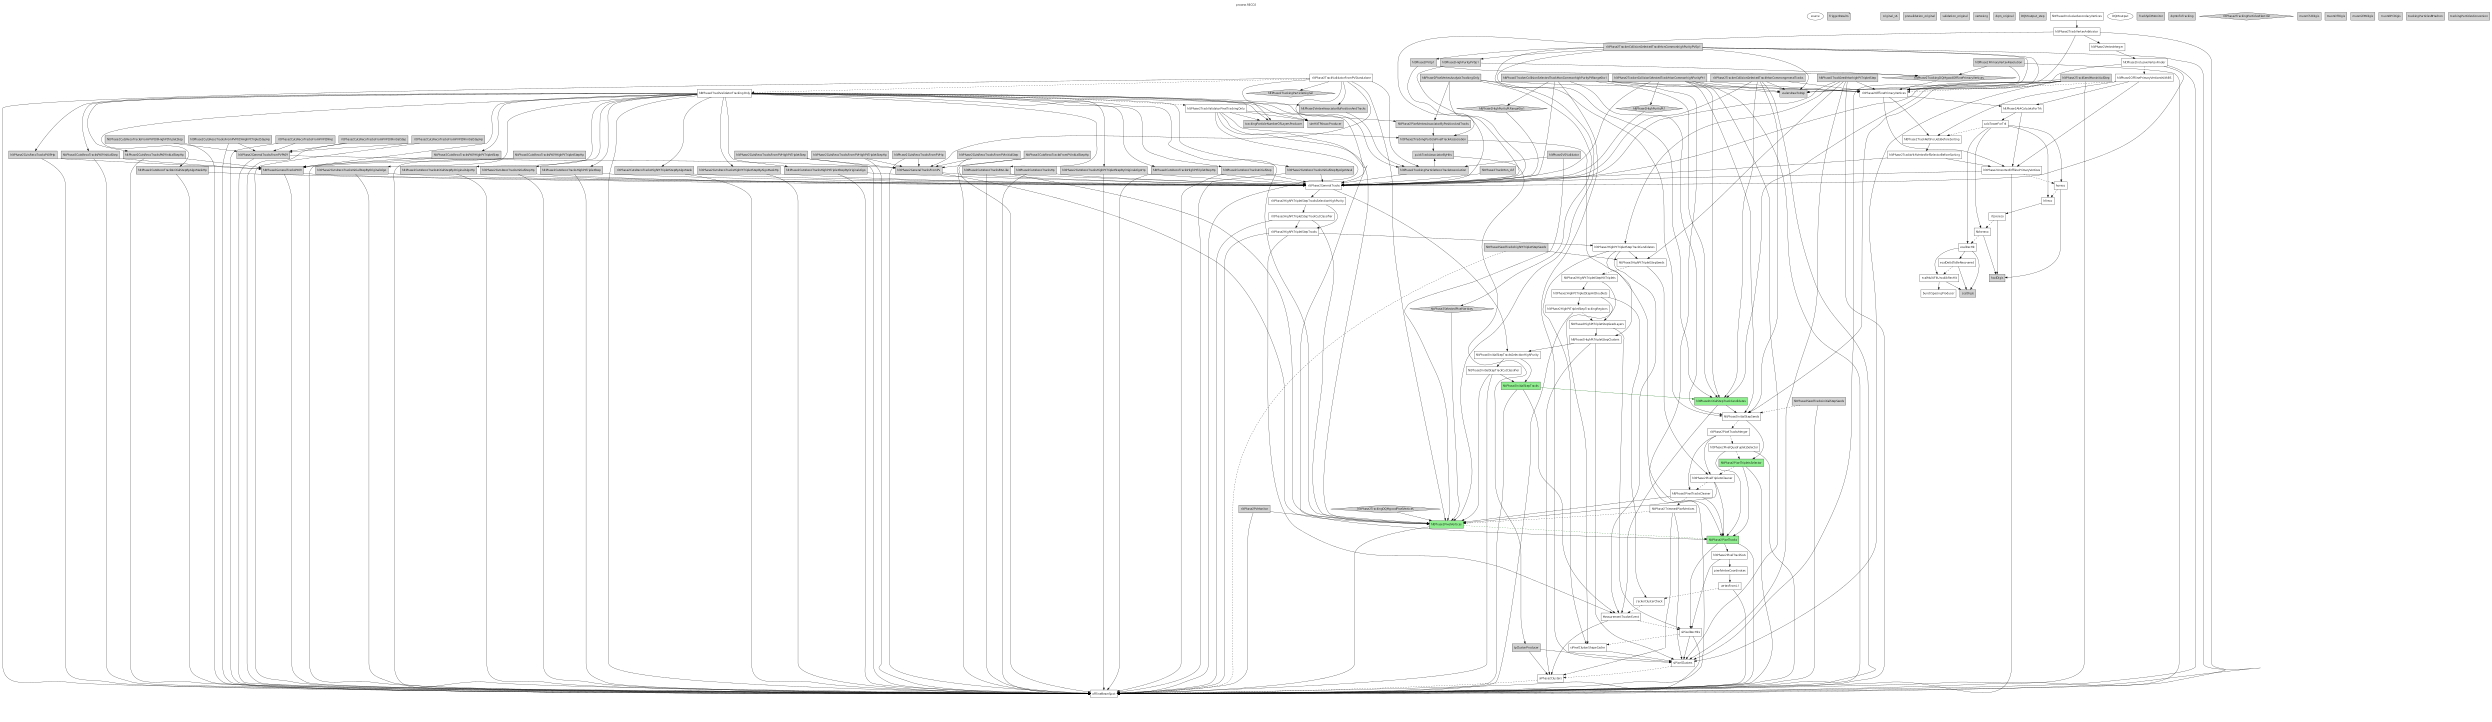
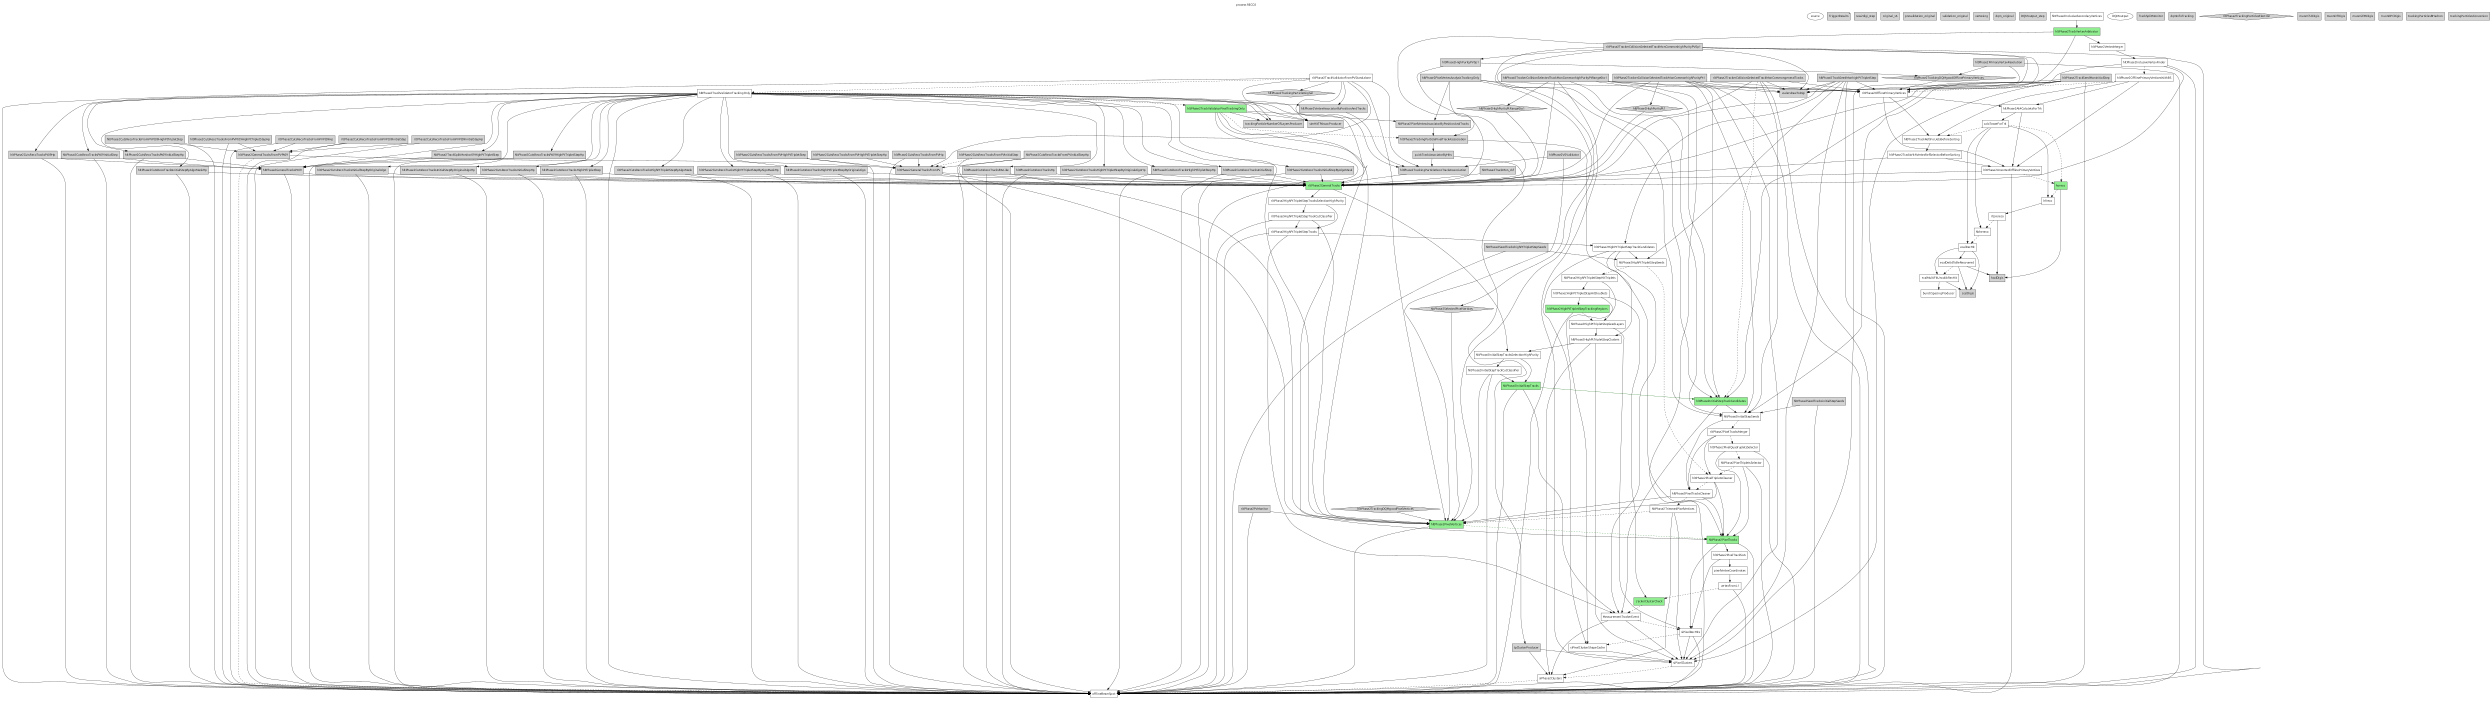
node "raw2digi_step": added
node "hltPhase2TrackVertexArbitrator": fillcolor white -> lightgreen
node "hltPhase2PV0p1": removed
edge "hltPhase2TrackSeedMonhighPtTripletStep" -> "scalersRawToDigi": added
edge "hltPhase2TrackValidatorTrackingOnly" -> "hltPhase2CutsRecoTracksPt09HighPtTripletStepHp": added
node "hltPhase2TrackValidatorPixelTrackingOnly": fillcolor white -> lightgreen
edge "hltPhase2TrackValidatorPixelTrackingOnly" -> "hltPhase2TrackingParticlePixelTrackAsssociation": style solid -> dashed
edge "caloTowerForTrk" -> "horeco": style solid -> dashed
node "hltPhase2CutsRecoTracksPt09HighPtTripletStep": label "hltPhase2CutsRecoTracksPt09HighPtTripletStep" -> "hltPhase2TrackSplitMonitor09HighPtTripletStep"
edge "hltPhase2CutsRecoTracksFromPVInitialStep" -> "hltPhase2GeneralTracksFromPV": style solid -> dashed
edge "hltPhase2TrackingParticleRecoTrackAsssociation" -> "quickTrackAssociatorByHits": reversed
node "hltPhase2GeneralTracks": fillcolor white -> lightgreen
node "horeco": fillcolor white -> lightgreen
edge "hltPhase2TrackerCollisionSelectedTrackMonCommongeneralTracks" -> "hltPhase2InitialStepTrackCandidates": style solid -> dashed
edge "hbhereco" -> "hcalDigis": now "ecalDetIdToBeRecovered" -> "hcalDigis"
node "hltPhase2HighPtTripletStepTrackingRegions": fillcolor white -> lightgreen
edge "hltPhase2HighPtTripletStepSeeds" -> "hltPhase2PixelTripletsCleaner": style solid -> dashed
edge "hltPhase2SeedTracksinitialStepSeeds" -> "hltPhase2InitialStepSeeds": style dashed -> solid
edge "hltPhase2CutsRecoTracksHighPtTripletStepByOriginalAlgoHp" -> "offlineBeamSpot": removed
edge "hltPhase2InitialStepSeeds" -> "hltPhase2PixelTripletsSelector": now "hltPhase2InitialStepSeeds" -> "hltPhase2PixelTracksCleaner"
edge "hltPhase2SeedTrackshighPtTripletStepSeeds" -> "offlineBeamSpot": style dashed -> solid
node "hltPhase2PixelTripletsSelector": fillcolor lightgreen -> white
edge "hltPhase2CutsRecoTracksFromPVHighPtTripletStepHp" -> "offlineBeamSpot": removed
node "trackerClusterCheck": fillcolor white -> lightgreen
edge "MeasurementTrackerEvent" -> "siPixelClusters": added
edge "hltPhase2GeneralTracksFromPVPt09" -> "offlineBeamSpot": style solid -> dashed
edge "hltPhase2TrackVertexArbitrator" -> "offlineBeamSpot": removed
